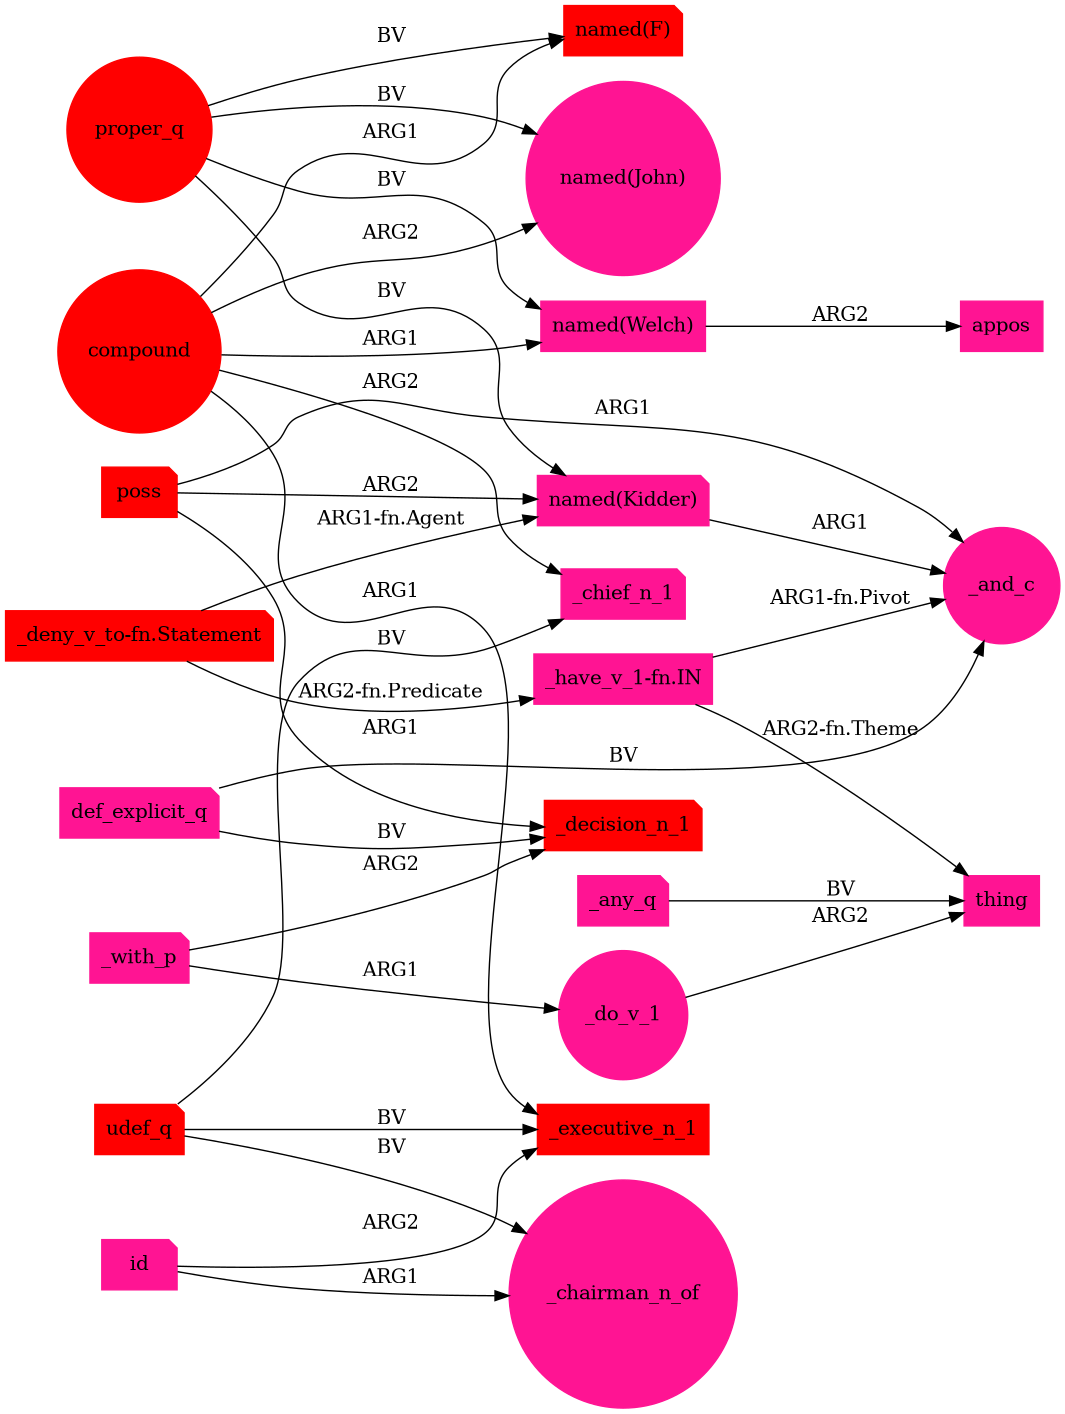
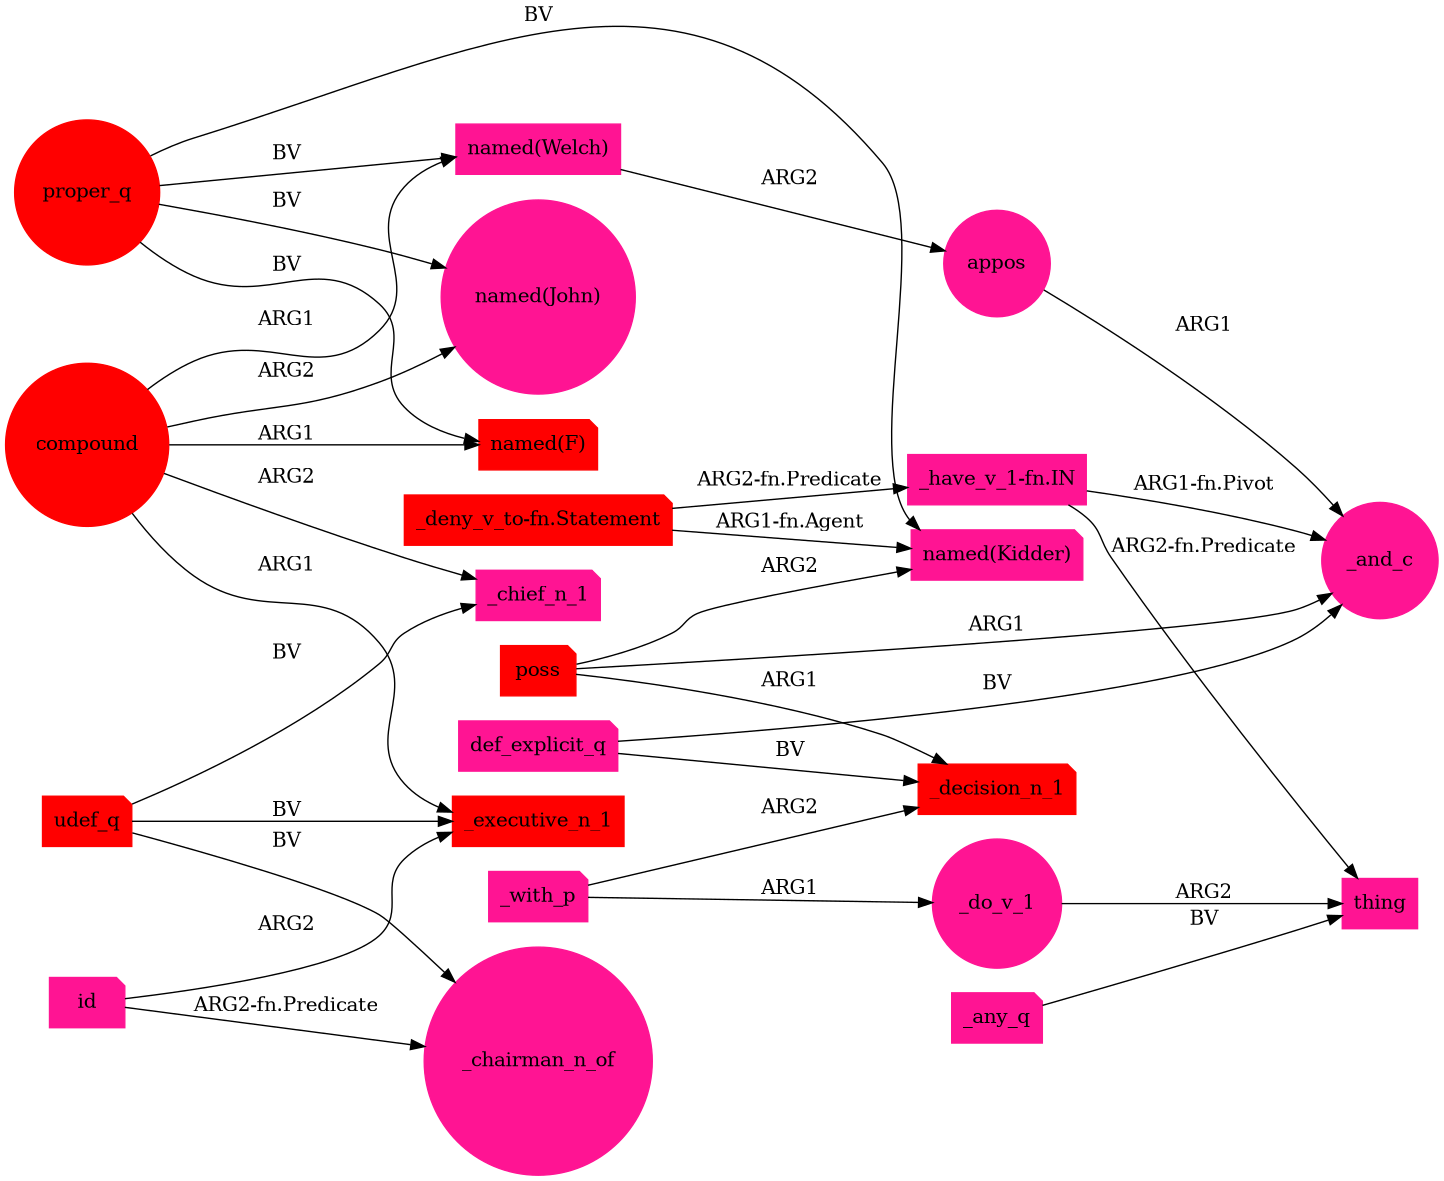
node "appos": shape box -> circle
edge "named(Kidder)" -> "_and_c": now "appos" -> "_and_c"
edge "_have_v_1-fn.IN" -> "thing": label "ARG2-fn.Theme" -> "ARG2-fn.Predicate"
edge "id" -> "_chairman_n_of": label "ARG1" -> "ARG2-fn.Predicate"
